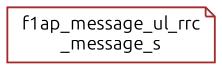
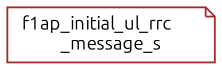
node "f1ap_message_ul_rrc _message_s": label "f1ap_message_ul_rrc _message_s" -> "f1ap_initial_ul_rrc _message_s"
